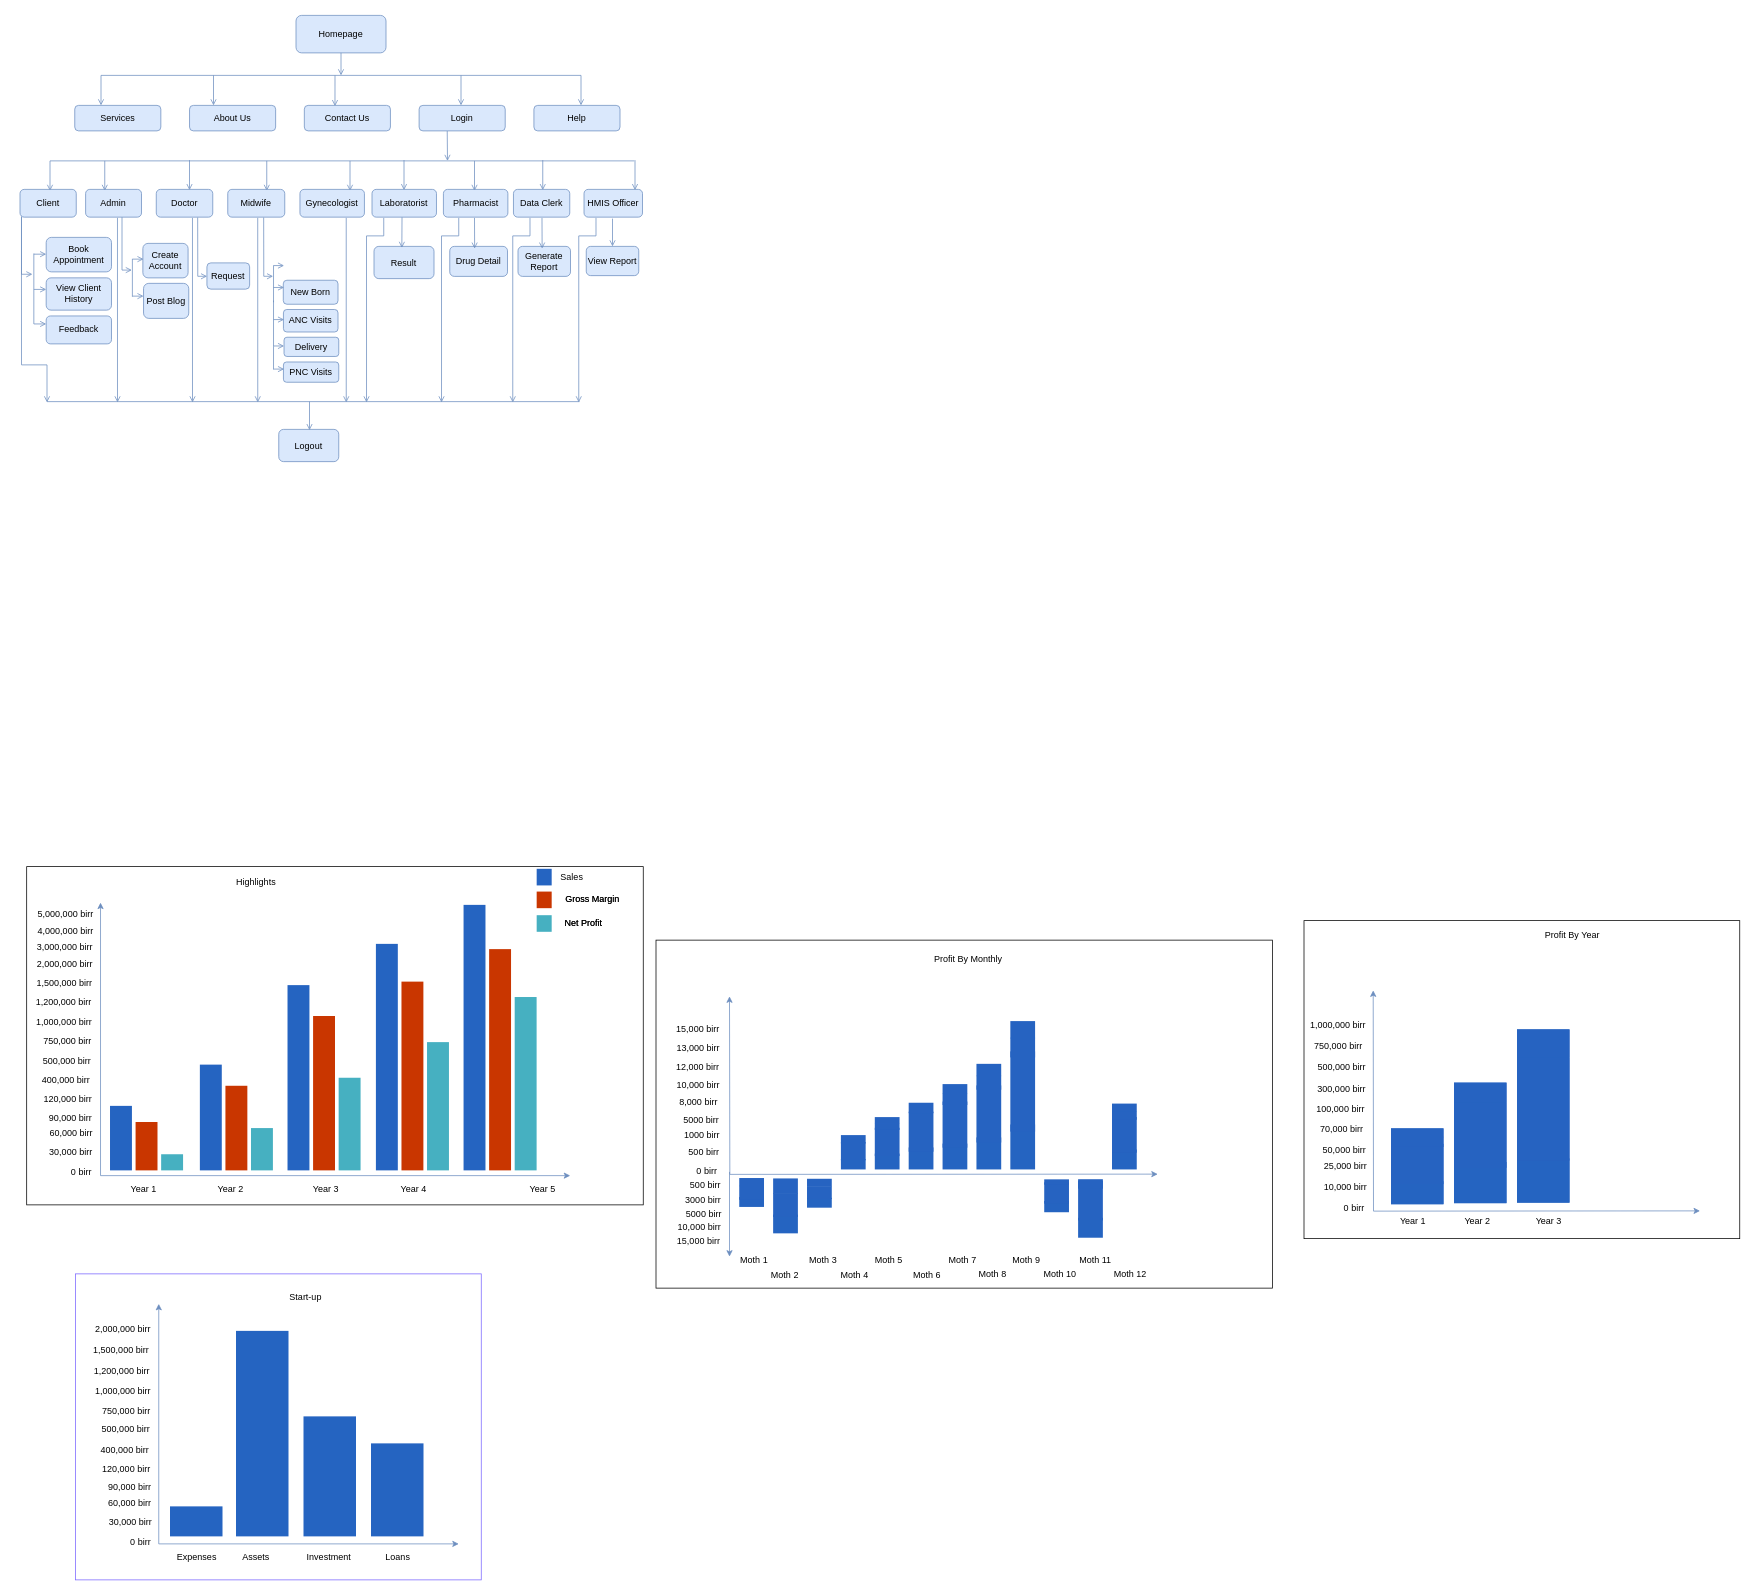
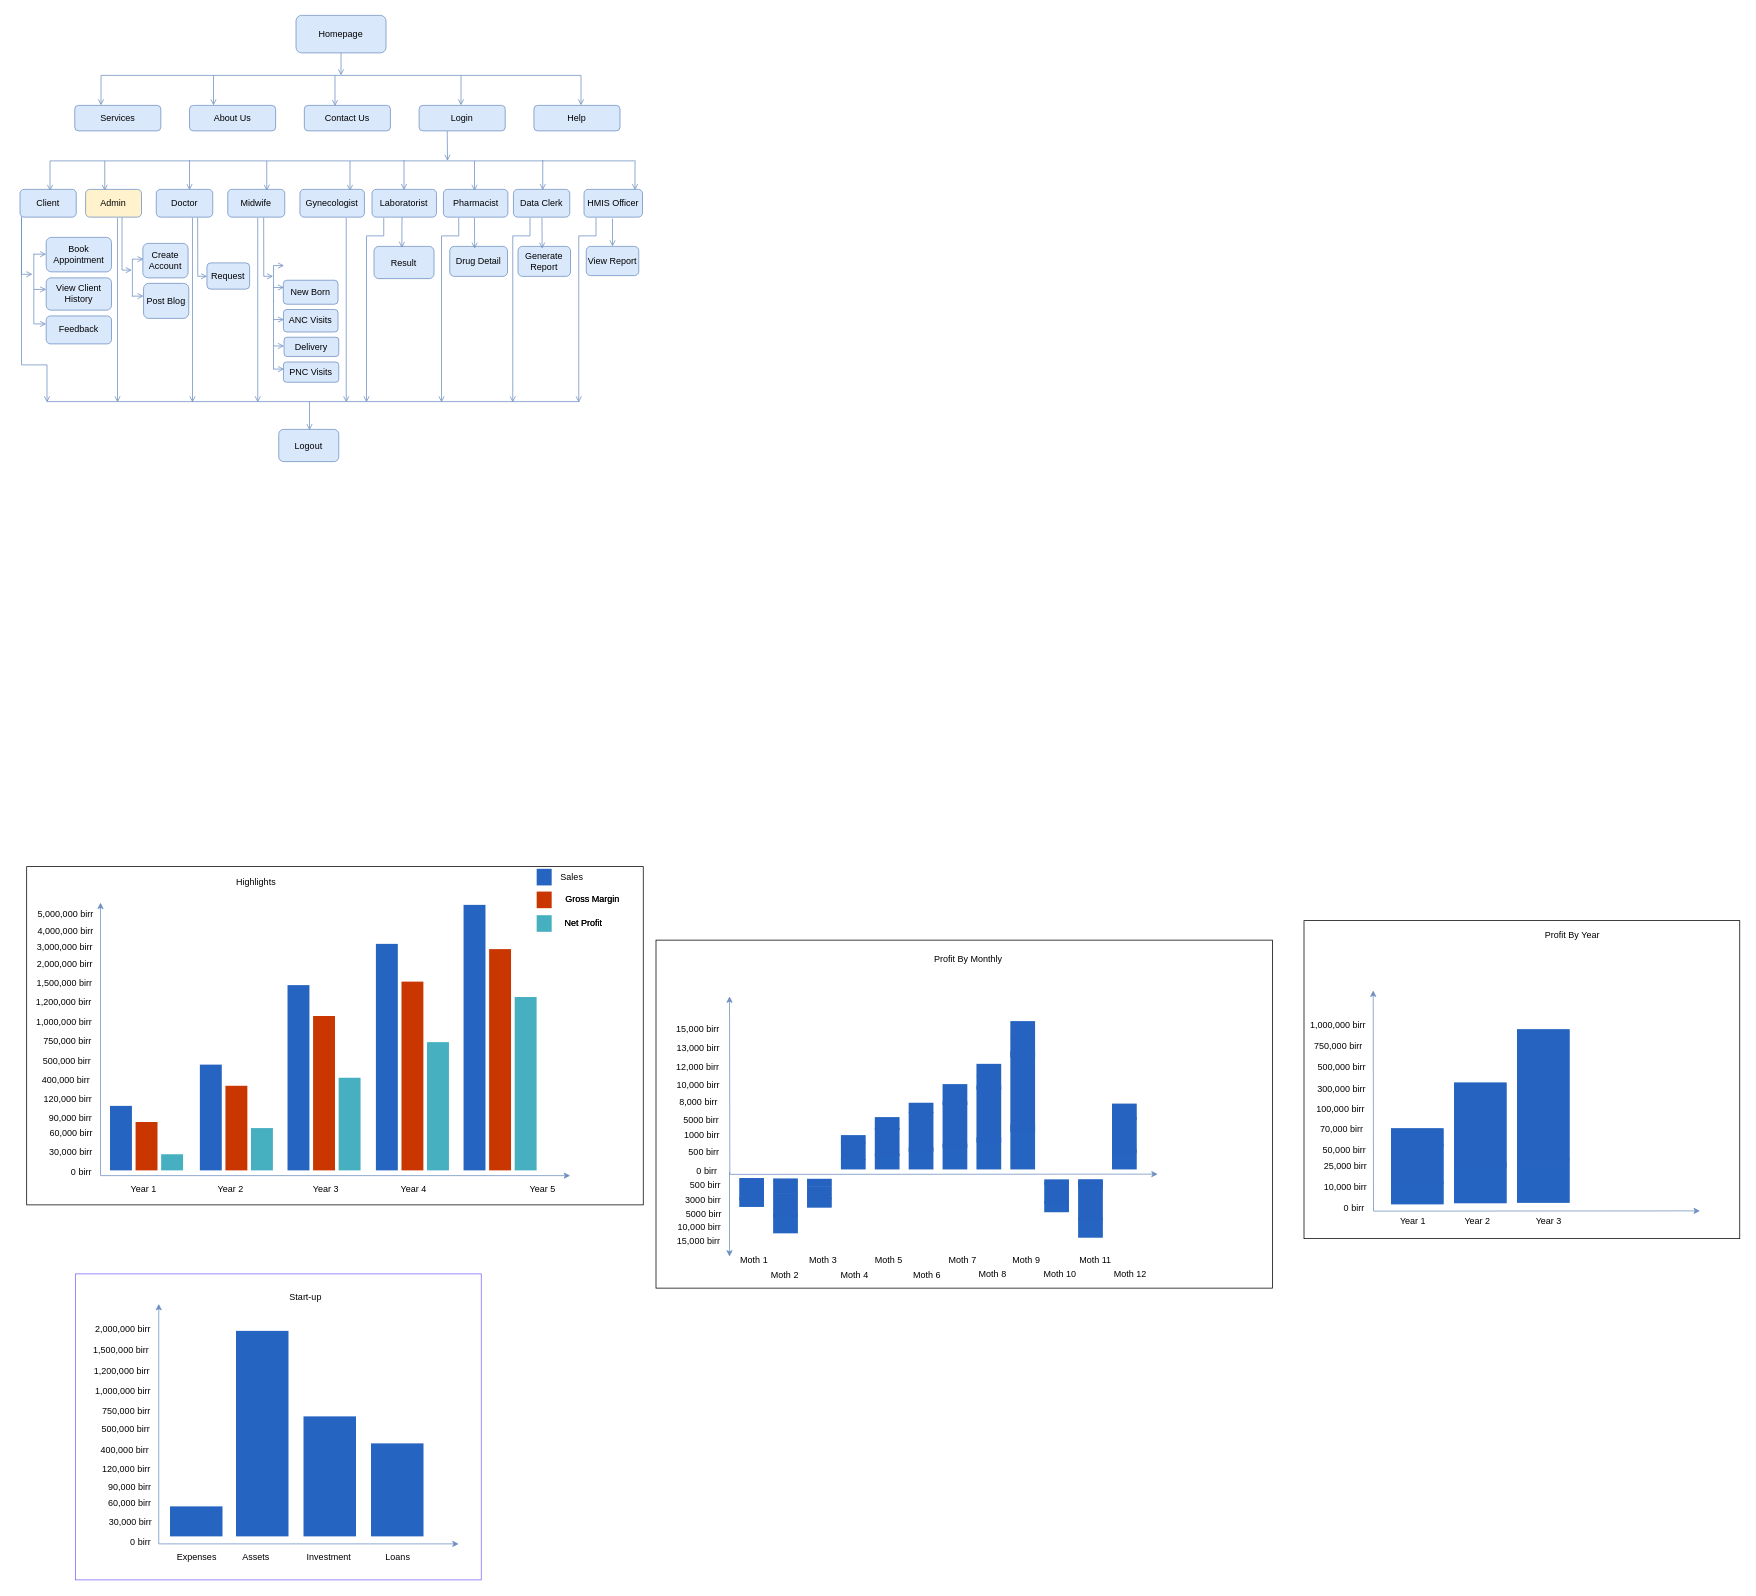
node "Admin": fillcolor #dae8fc -> #fff2cc
